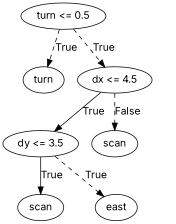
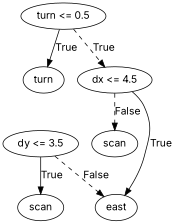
edge "turn <= 0.5" -> "turn": style dashed -> solid
edge "dx <= 4.5" -> "dy <= 3.5": now "dx <= 4.5" -> "east"
edge "dy <= 3.5" -> "east": label "True" -> "False"
